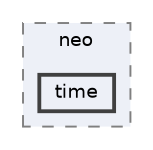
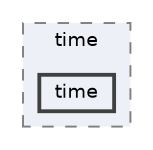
cluster "neo": label "neo" -> "time"
